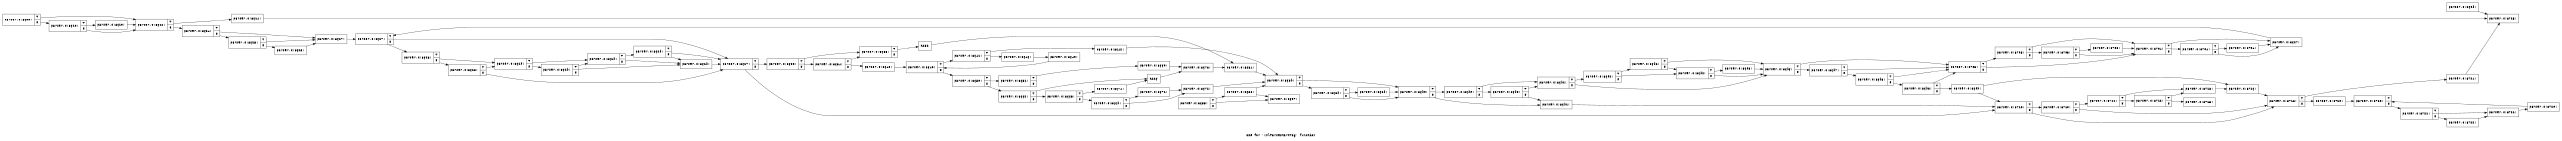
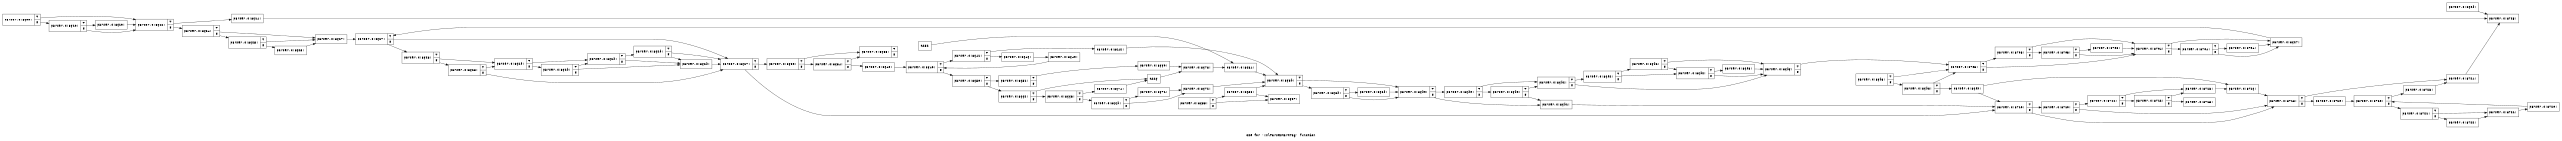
edge "parser.c:8683:" -> "%252": removed
node "parser.c:8697:": removed
node "parser.c:8723:": added
